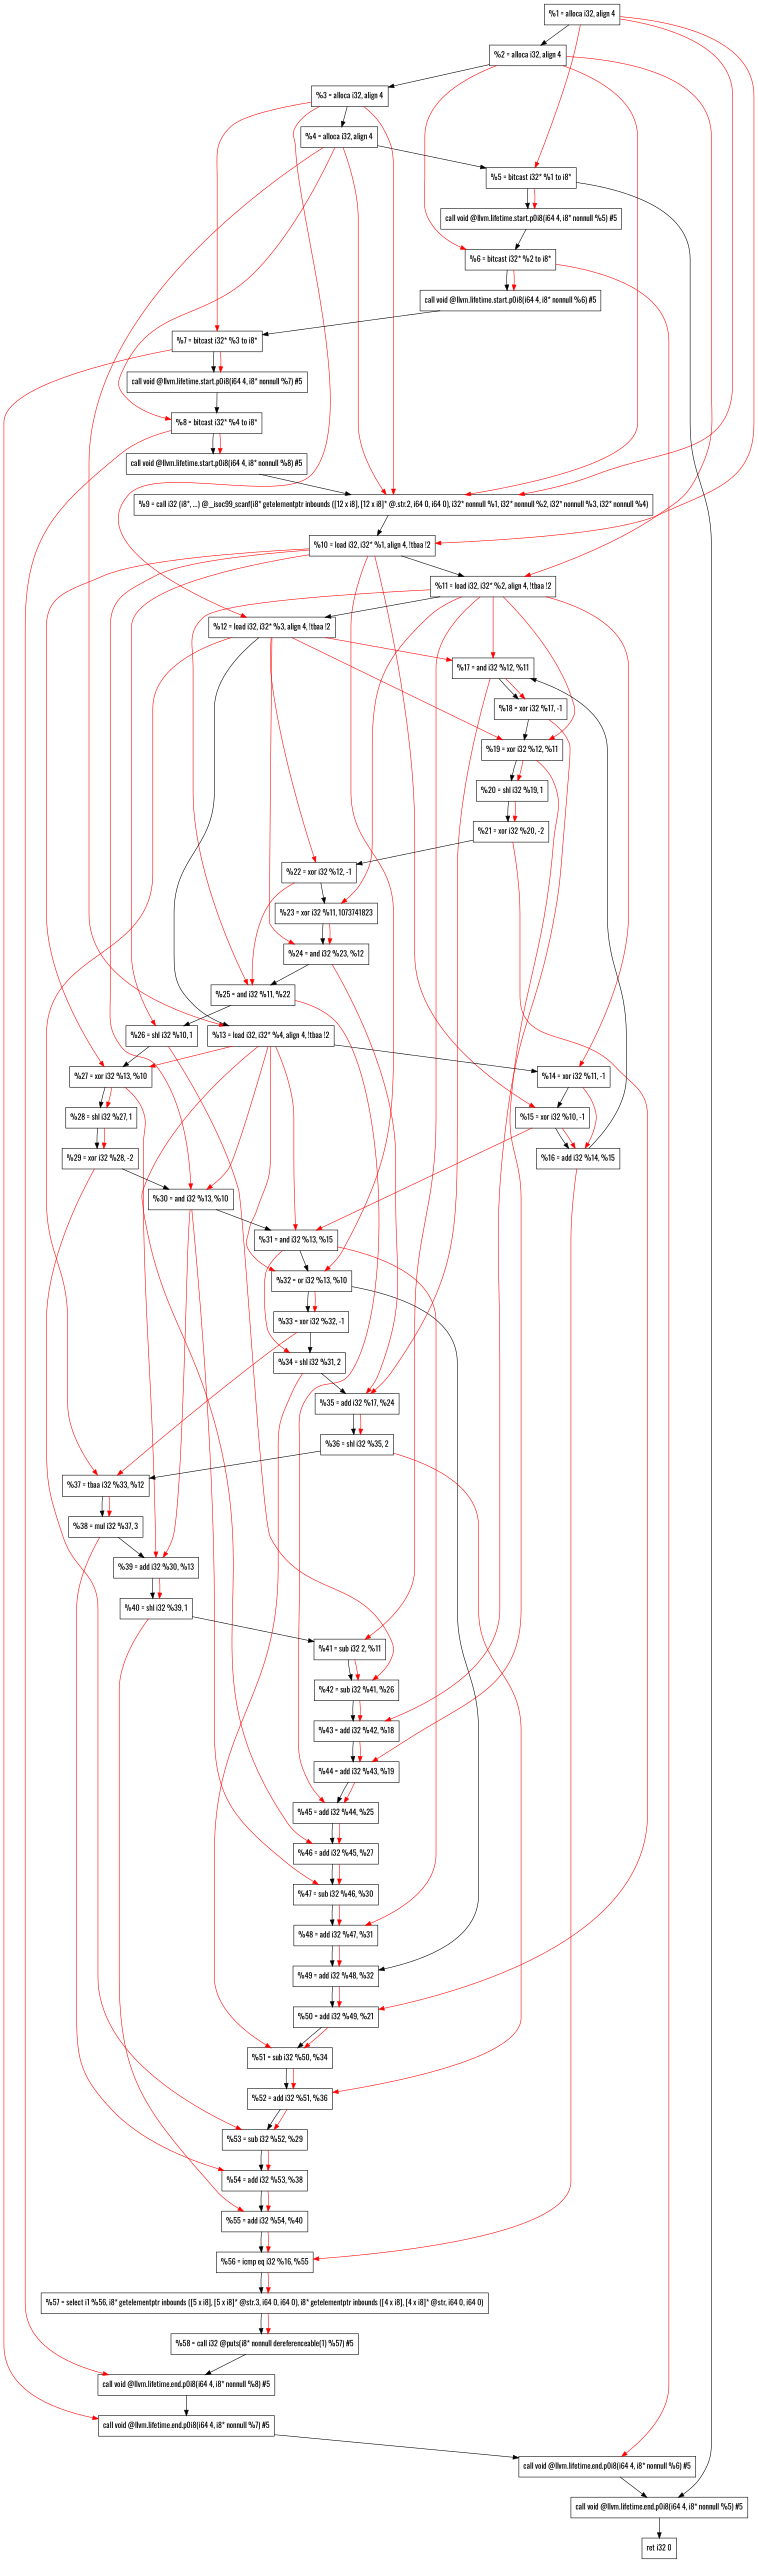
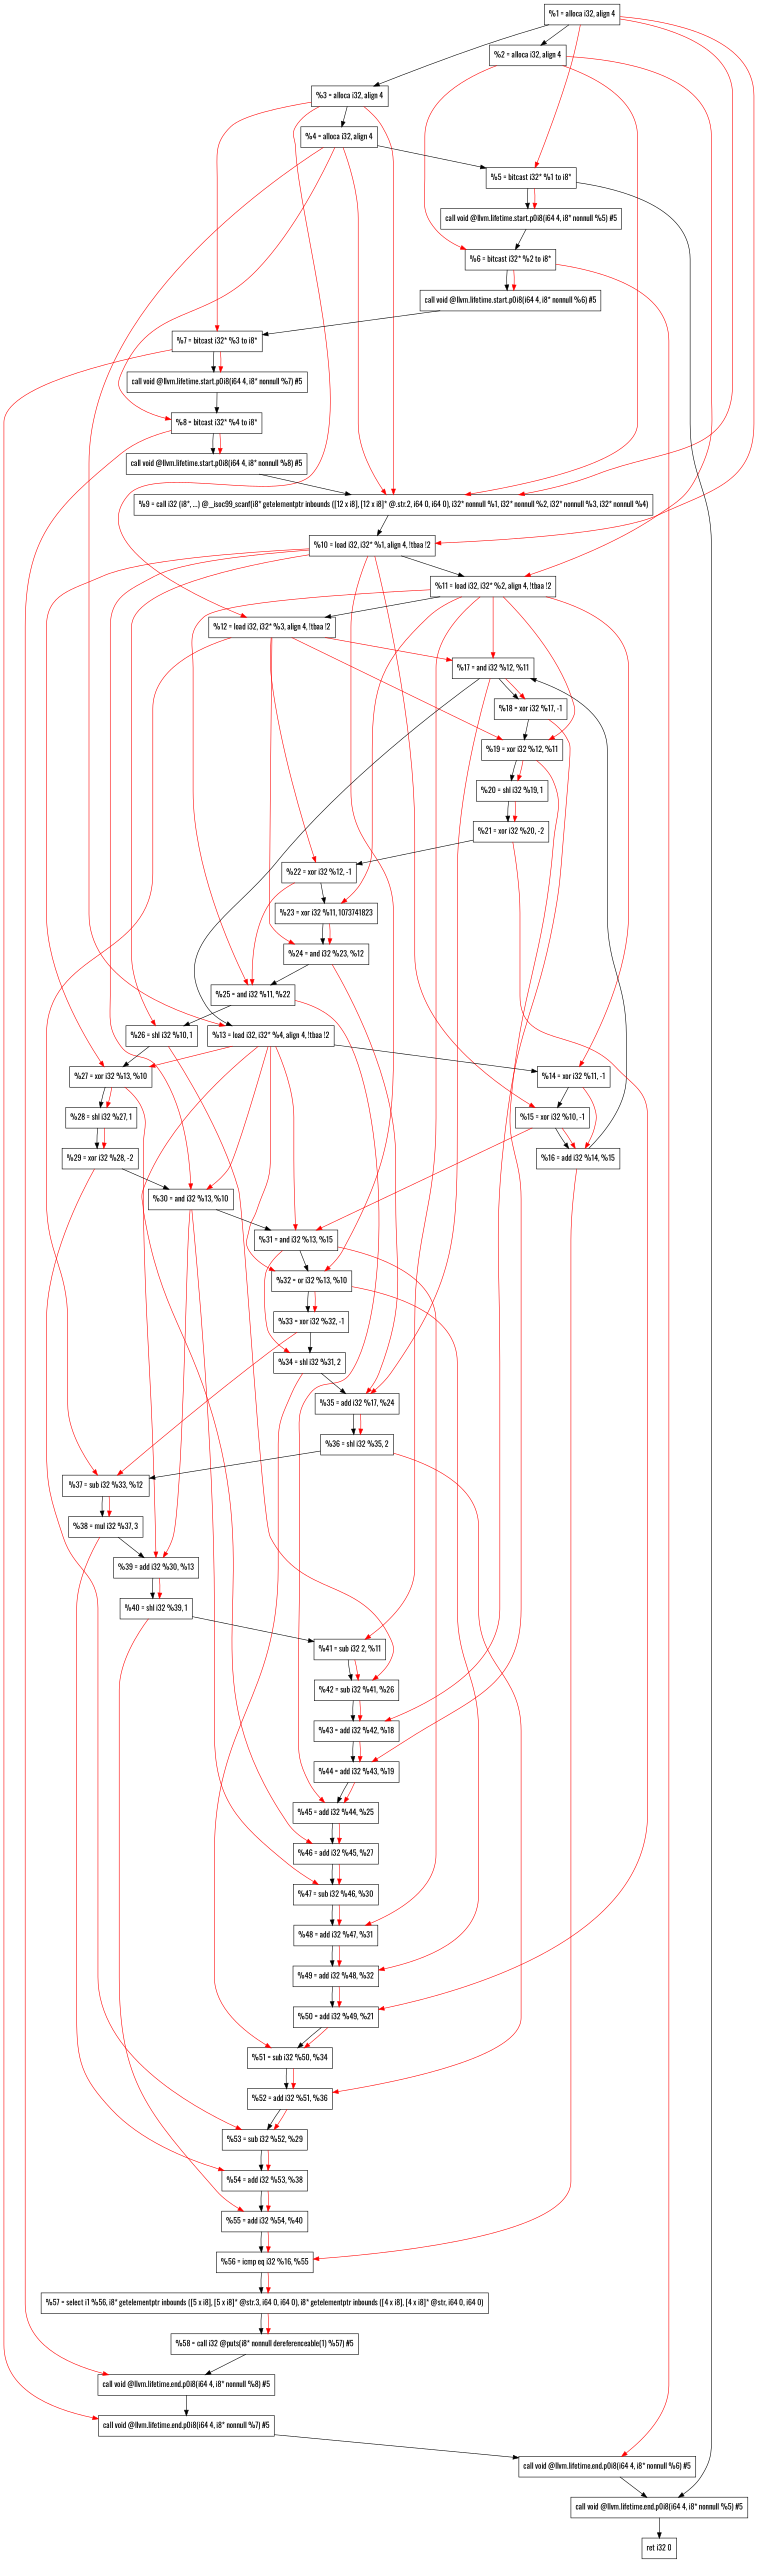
edge "%2 = alloca i32, align 4" -> "%3 = alloca i32, align 4": now "%1 = alloca i32, align 4" -> "%3 = alloca i32, align 4"
edge "%12 = load i32, i32* %3, align 4, !tbaa !2" -> "%13 = load i32, i32* %4, align 4, !tbaa !2": now "%17 = and i32 %12, %11" -> "%13 = load i32, i32* %4, align 4, !tbaa !2"
node "%37 = tbaa i32 %33, %12": label "%37 = tbaa i32 %33, %12" -> "%37 = sub i32 %33, %12"
edge "%32 = or i32 %13, %10" -> "%49 = add i32 %48, %32": color black -> red
